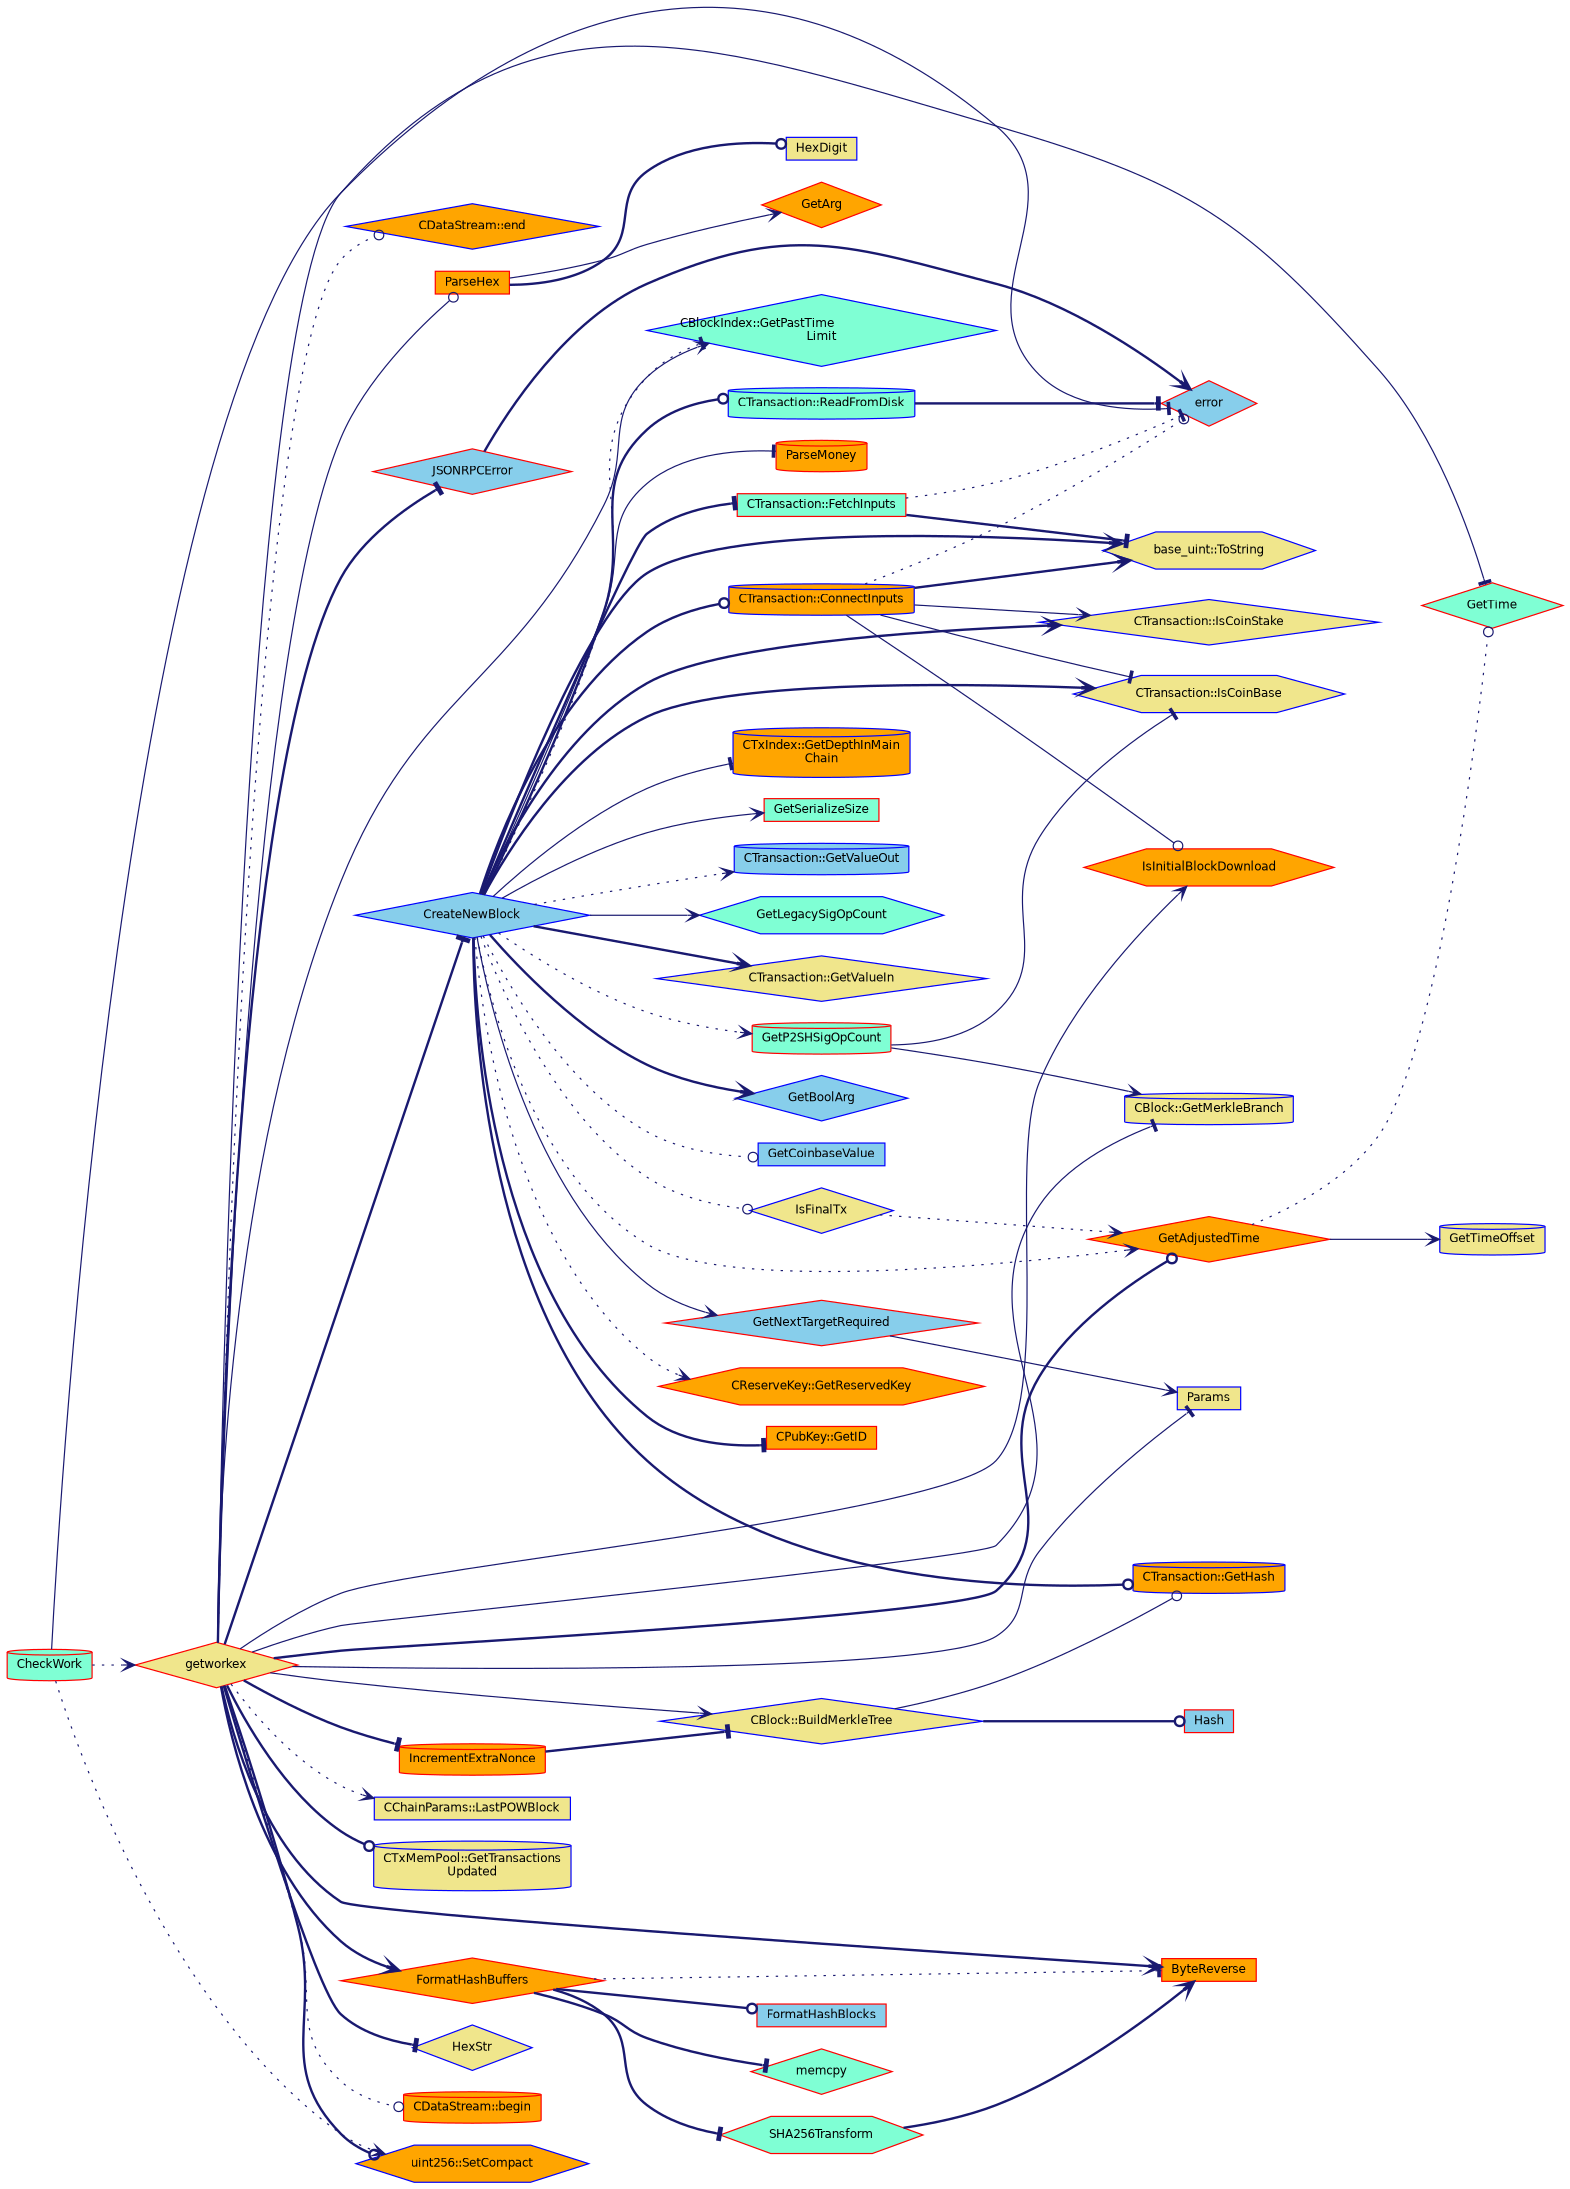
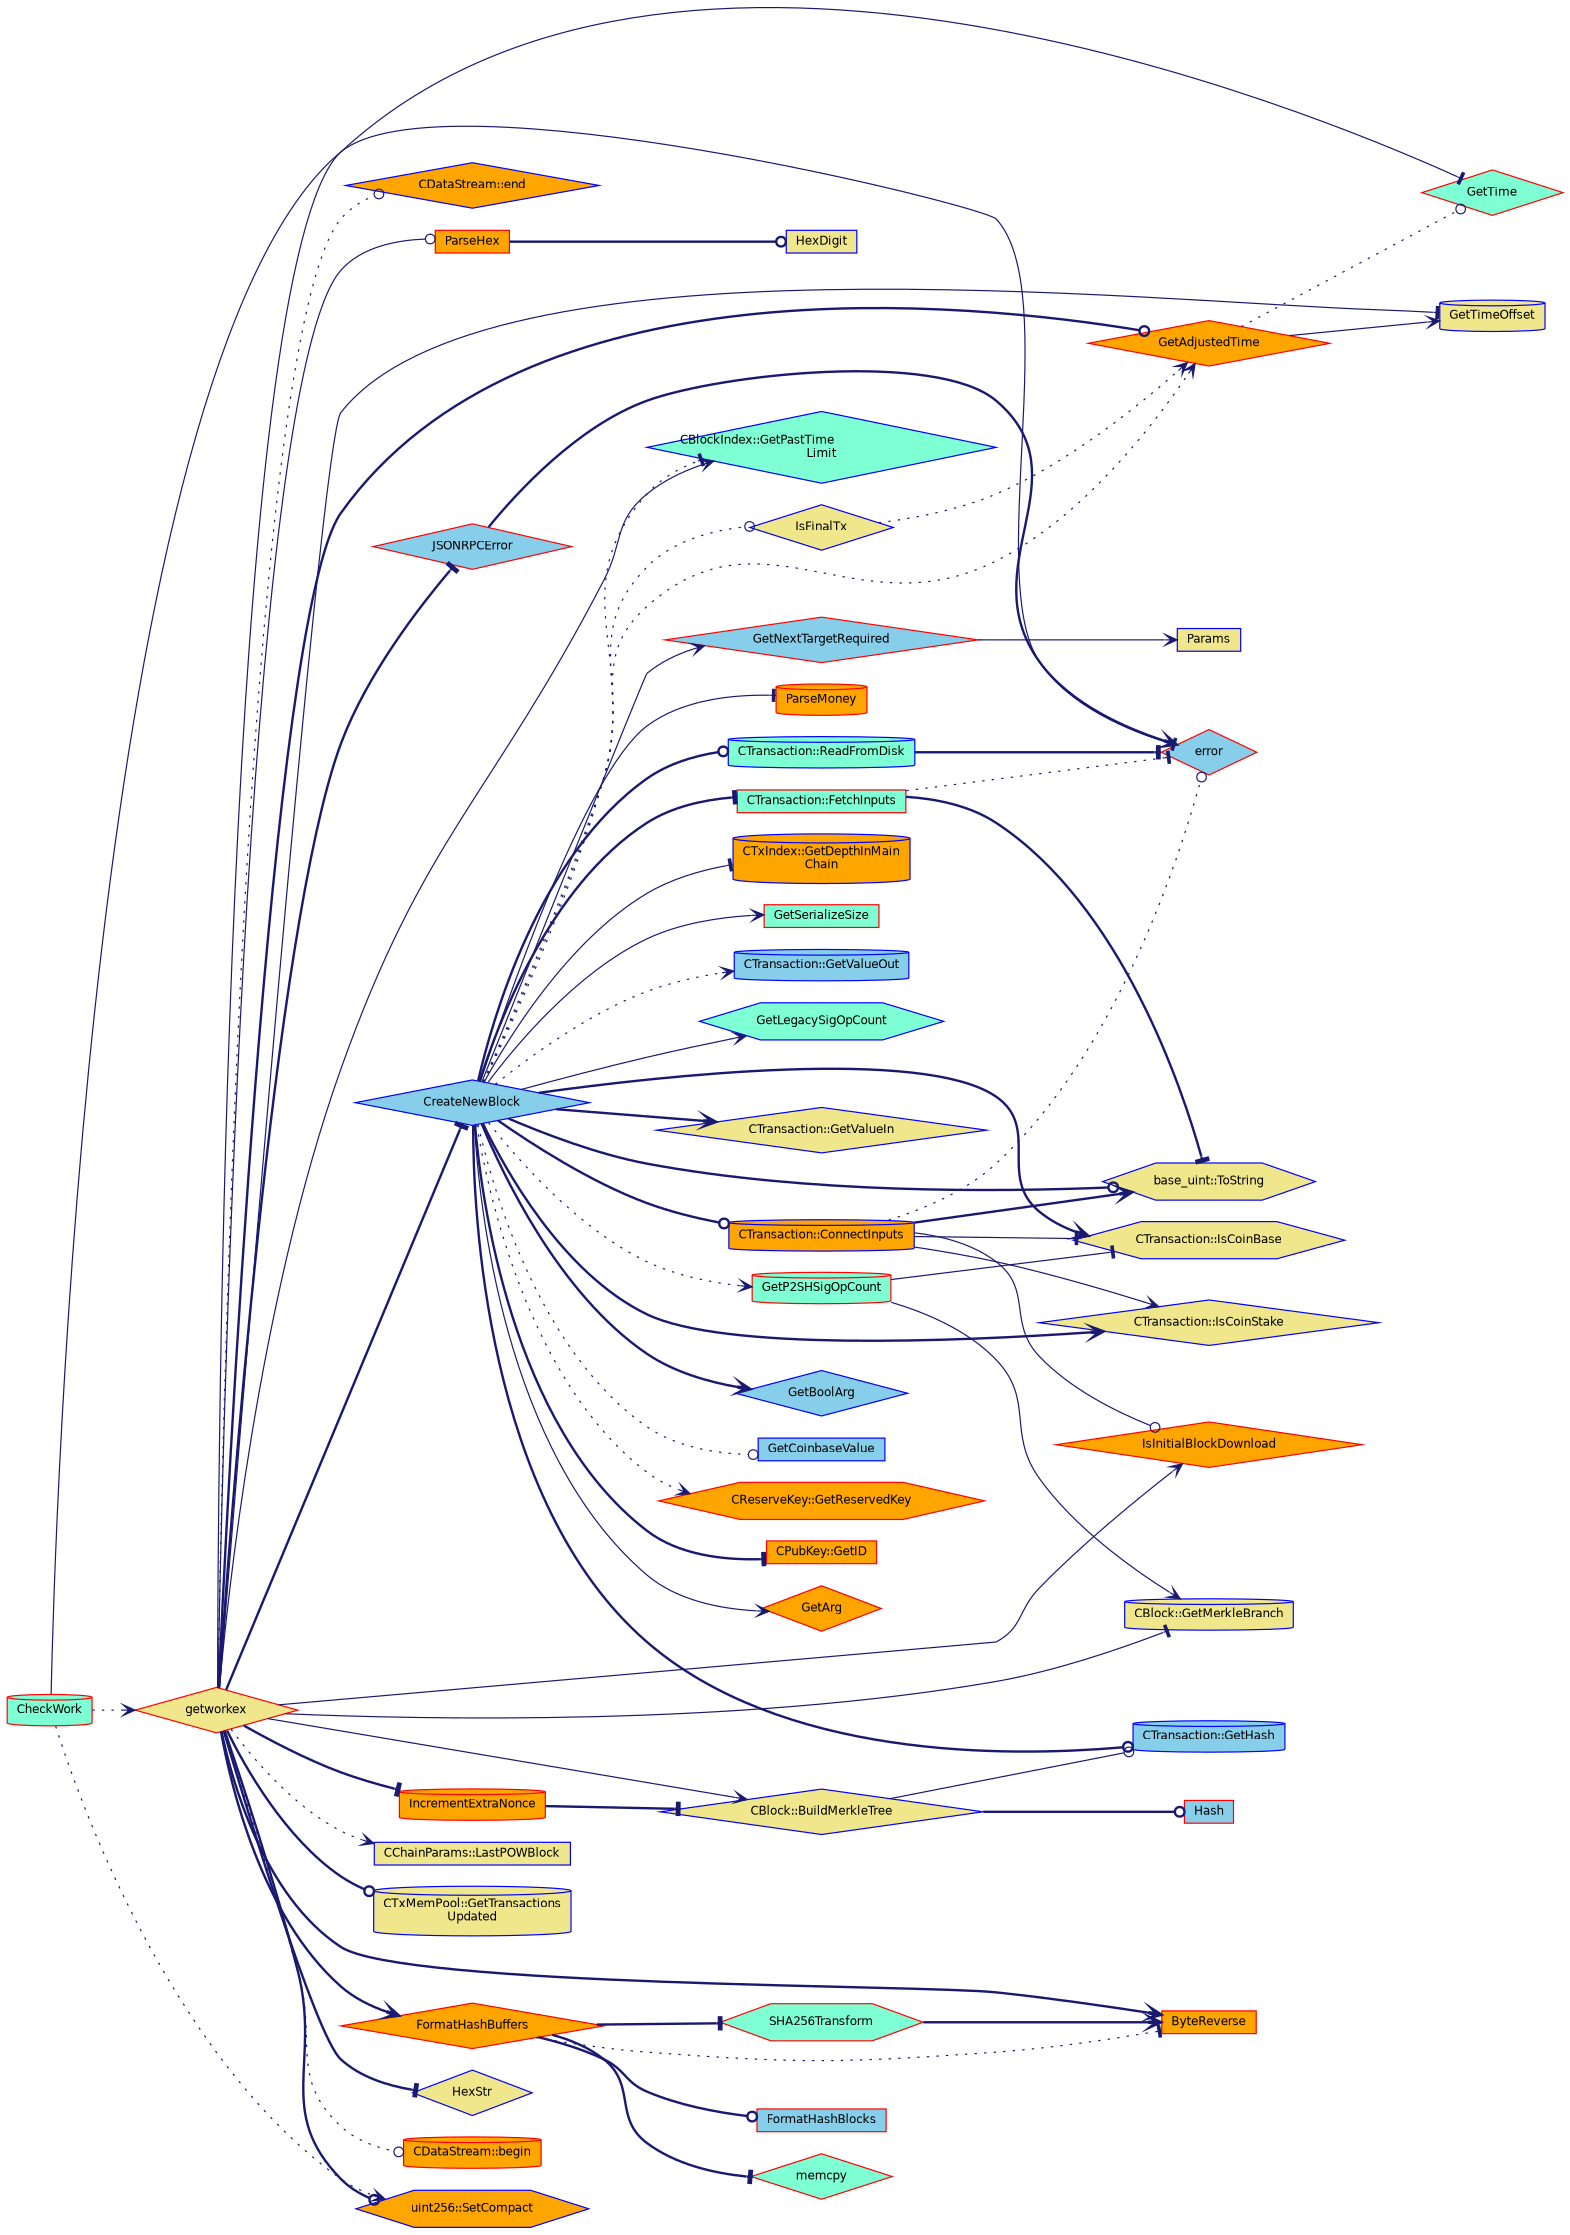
edge "ParseHex" -> "GetArg": now "CreateNewBlock" -> "GetArg"
edge "CreateNewBlock" -> "base_uint::ToString": arrowhead vee -> odot
node "IsInitialBlockDownload": shape hexagon -> diamond
node "CTransaction::GetHash": fillcolor orange -> skyblue
edge "getworkex" -> "Params": now "getworkex" -> "GetTimeOffset"
